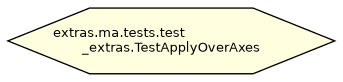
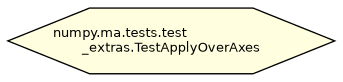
node "extras.ma.tests.test _extras.TestApplyOverAxes": label "extras.ma.tests.test _extras.TestApplyOverAxes" -> "numpy.ma.tests.test _extras.TestApplyOverAxes"
